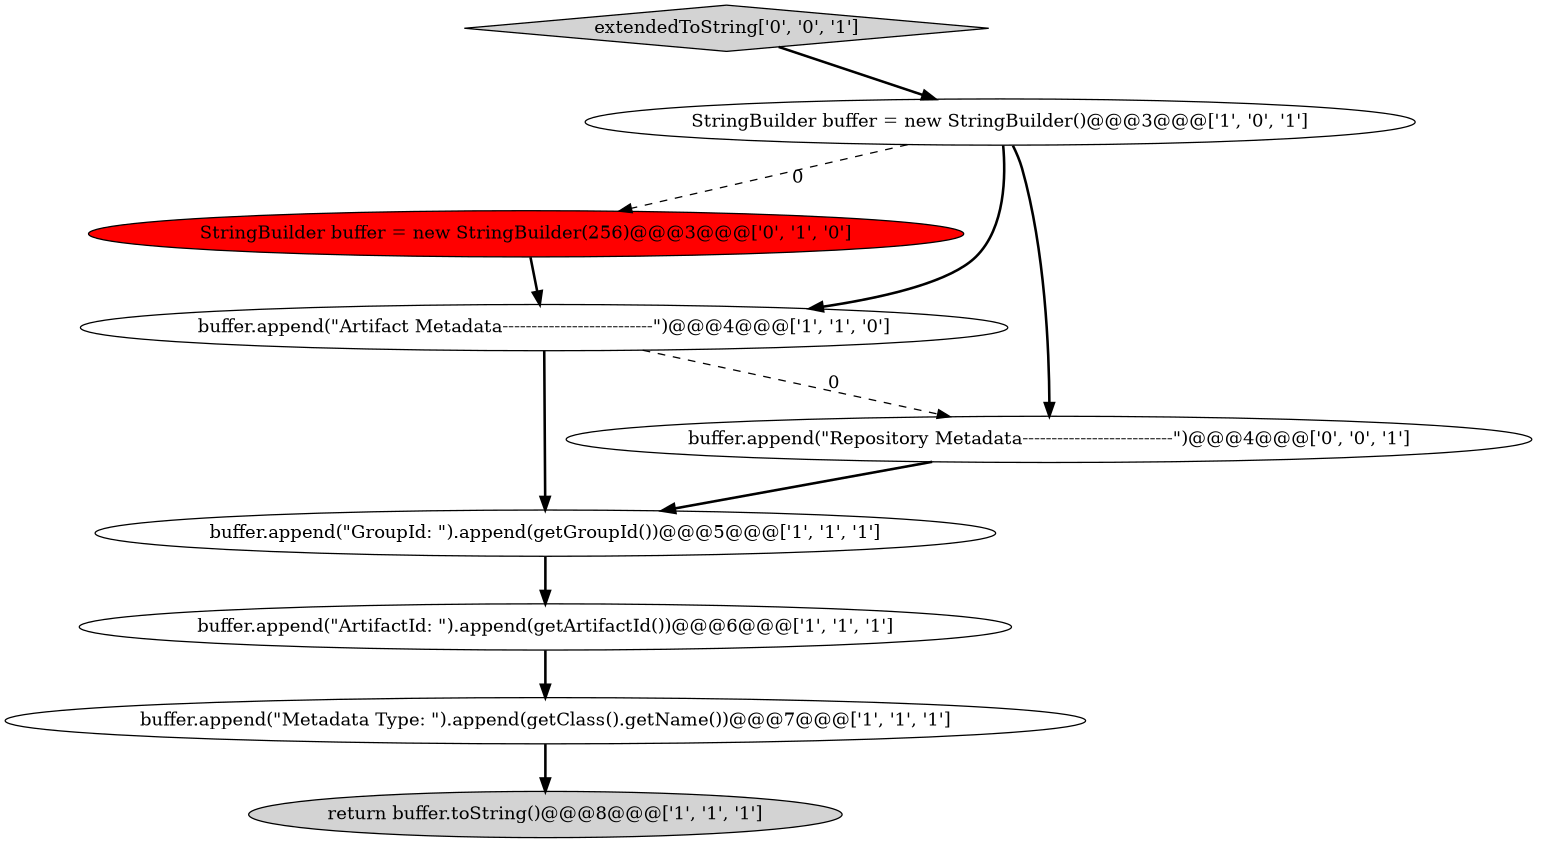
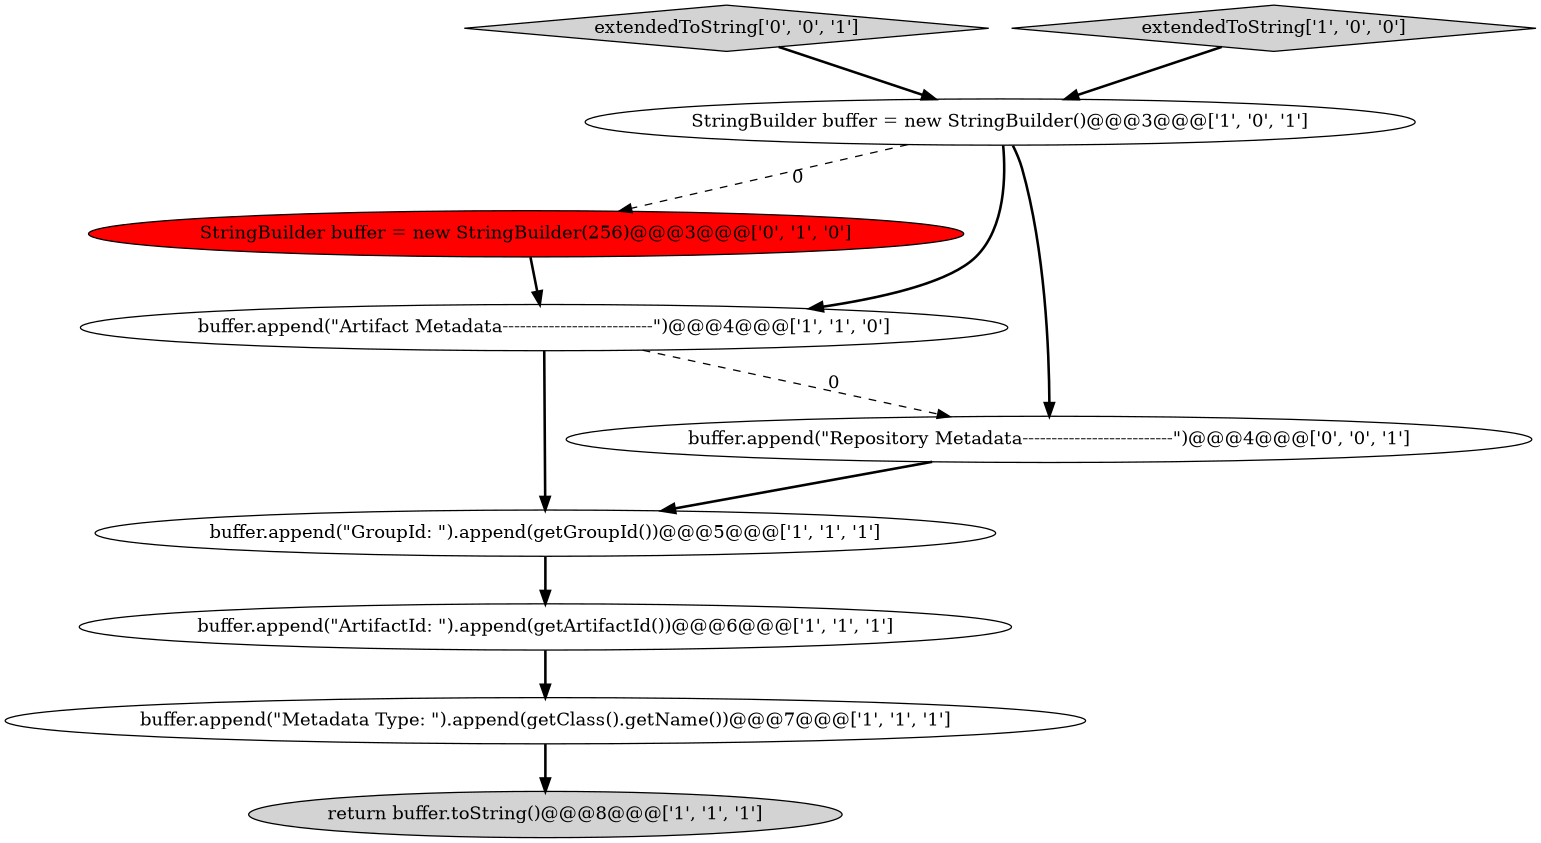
node "extendedToString['1', '0', '0']": added
